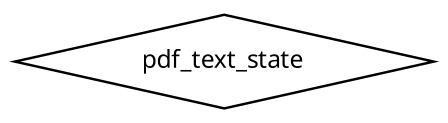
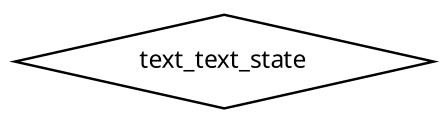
node "pdf_text_state": label "pdf_text_state" -> "text_text_state"
